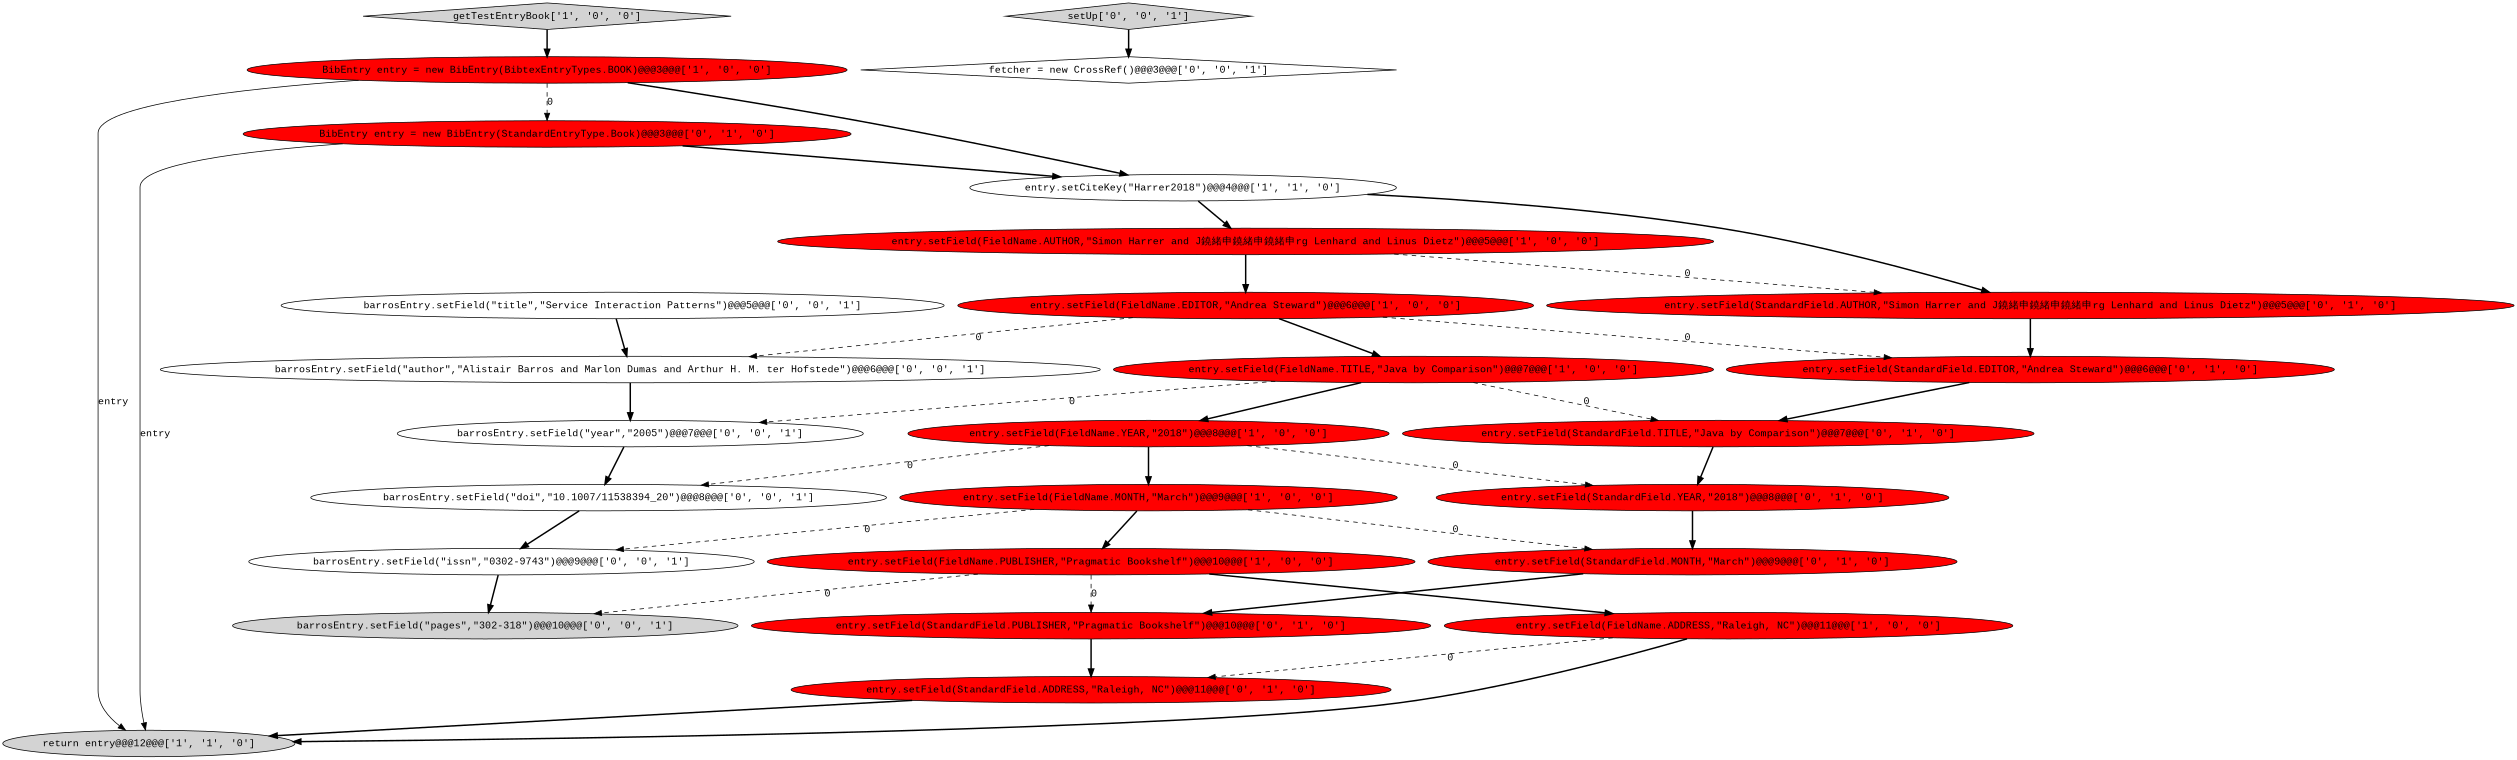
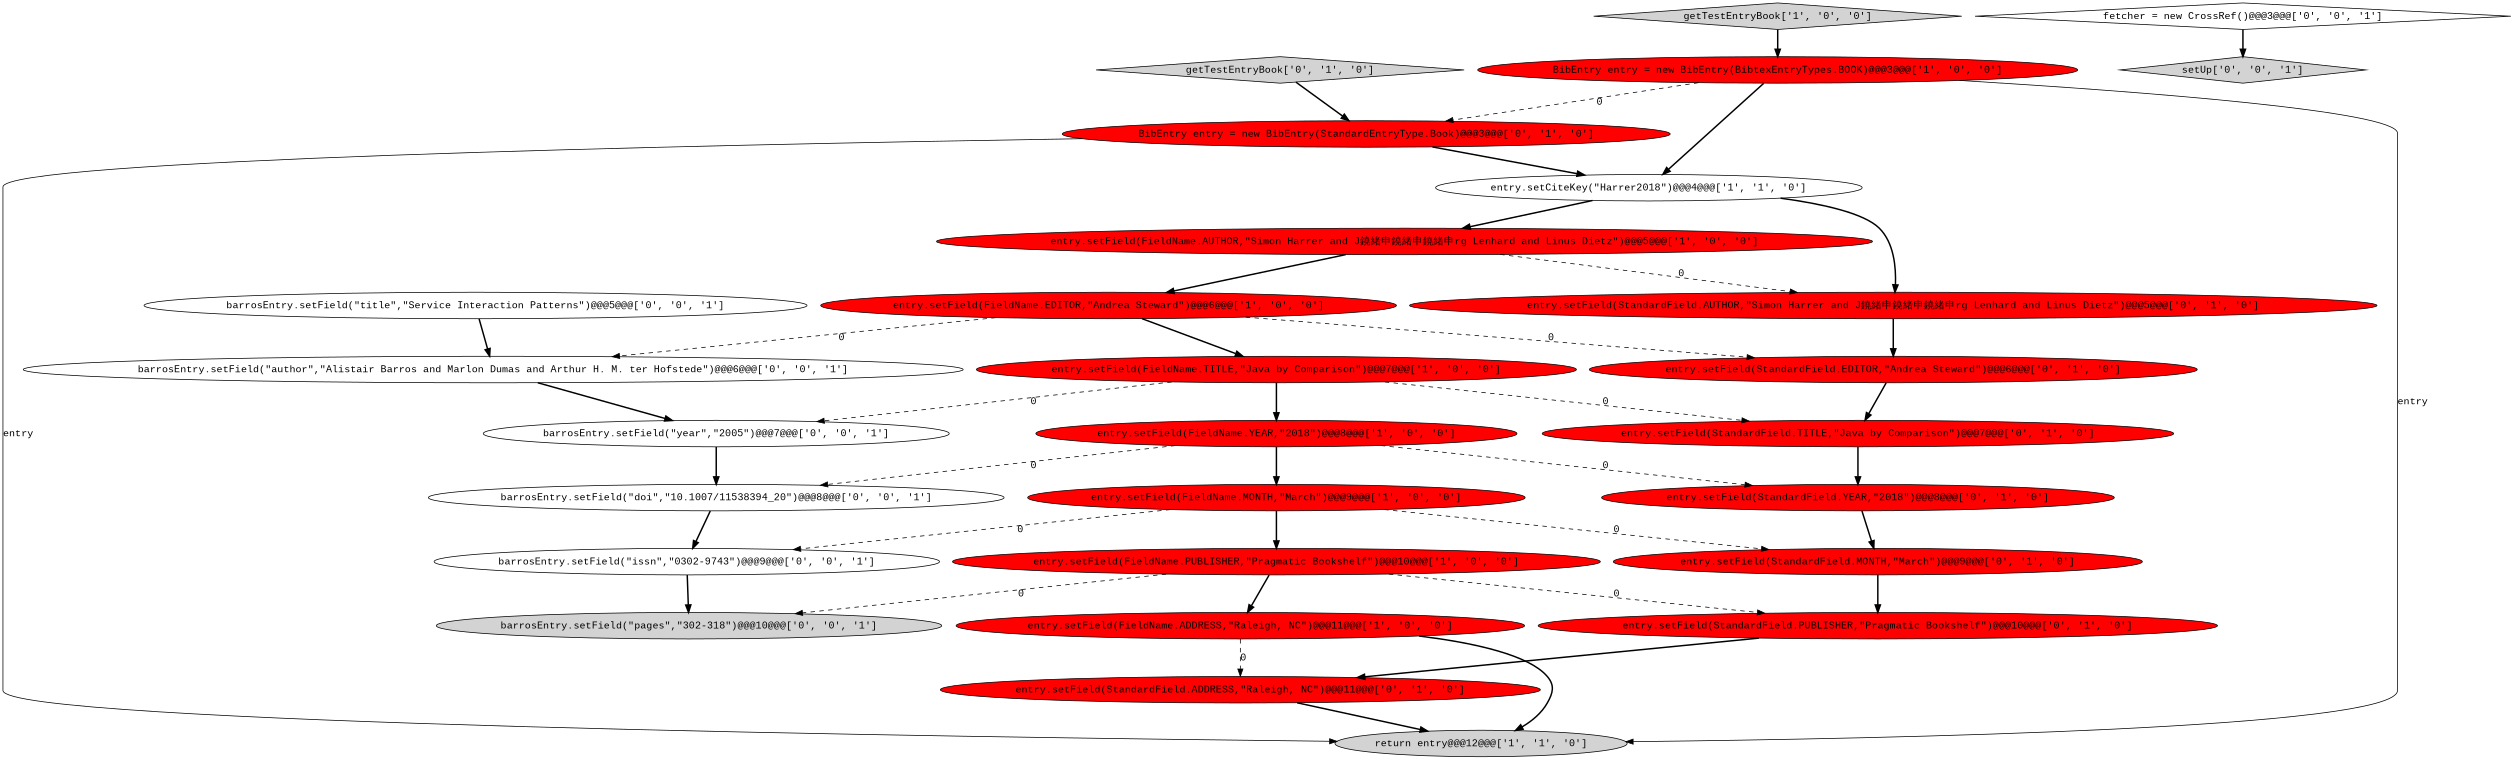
edge "setUp['0', '0', '1']" -> "fetcher = new CrossRef()@@@3@@@['0', '0', '1']": reversed
node "getTestEntryBook['0', '1', '0']": added
